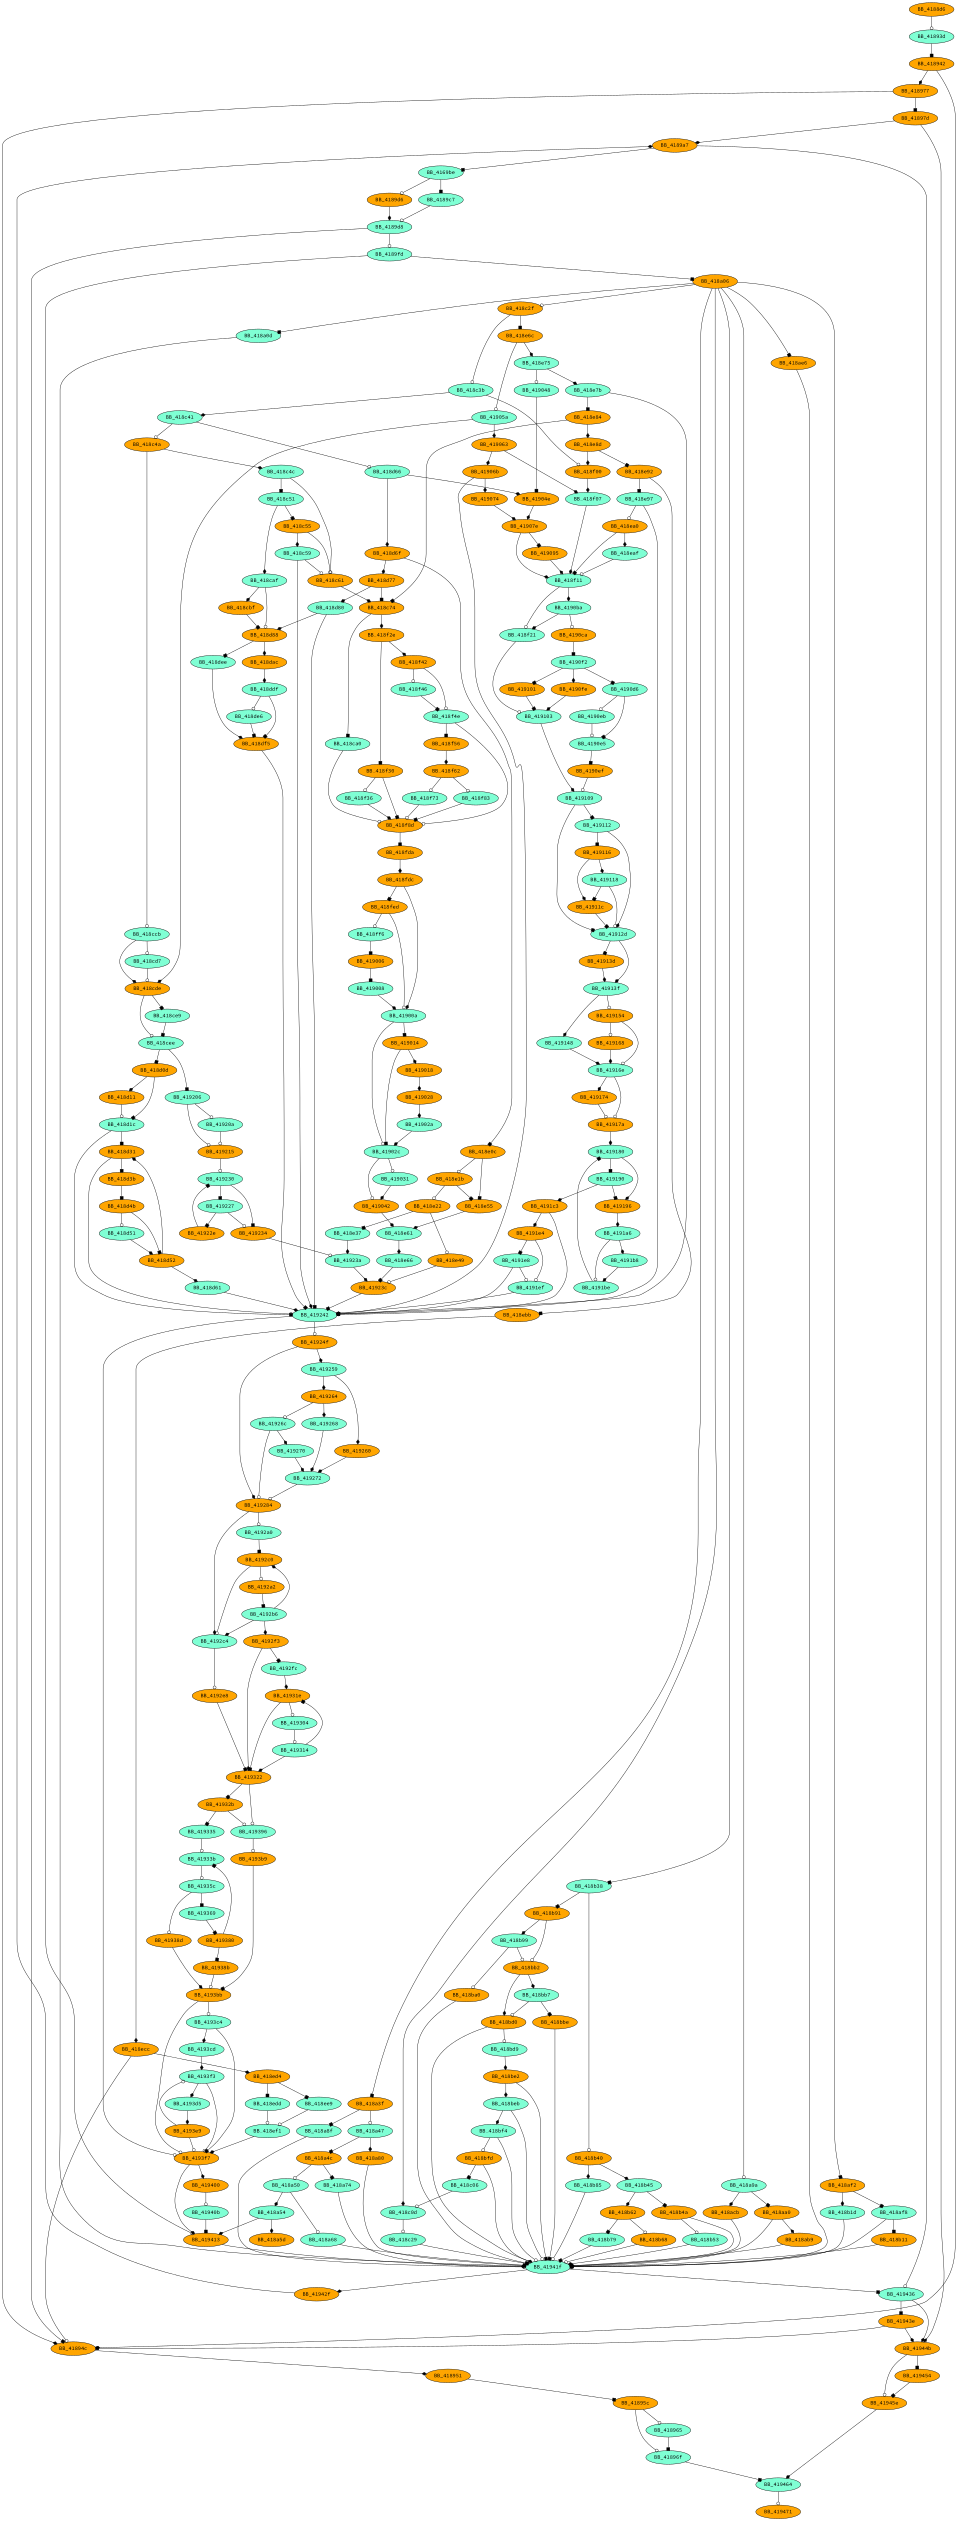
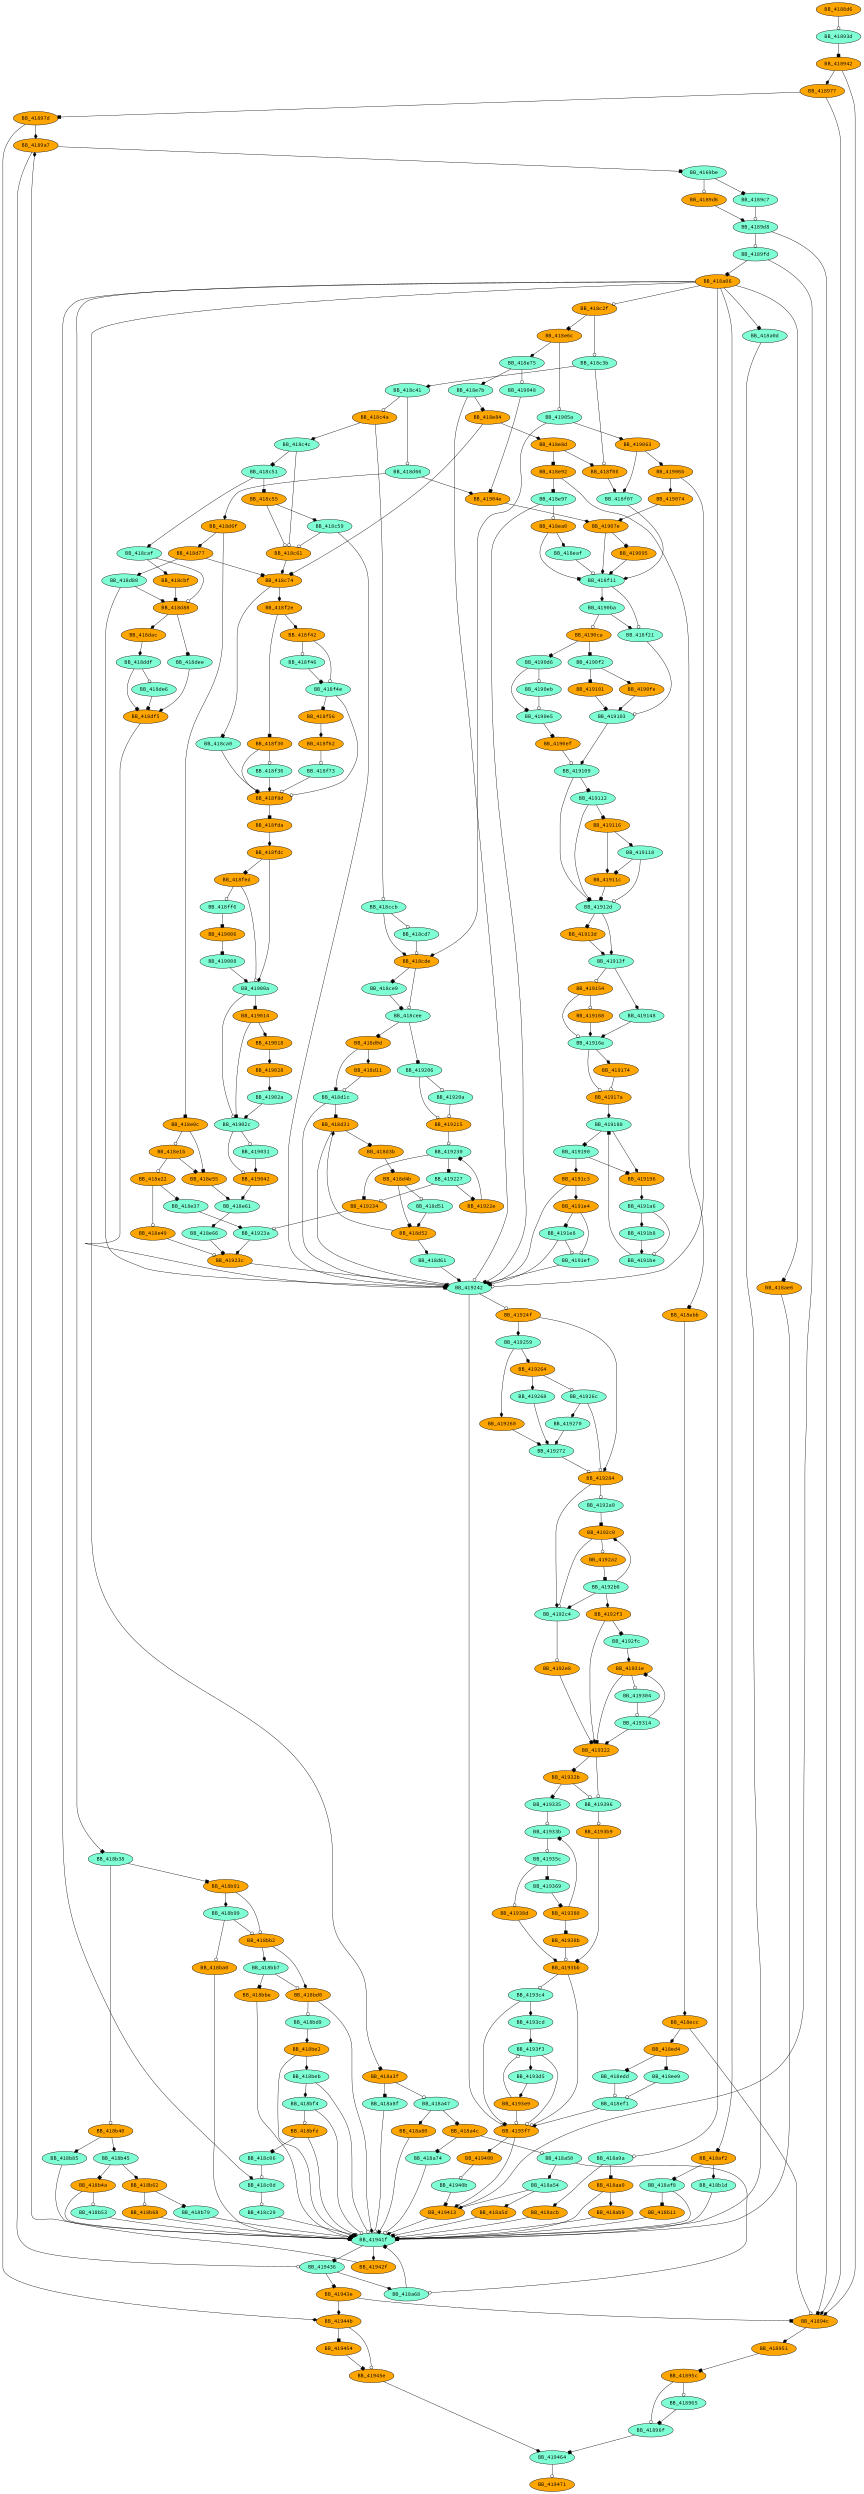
edge "BB_4190f2" -> "BB_4190d6": now "BB_4190ca" -> "BB_4190d6"
node "BB_418f83": removed
edge "BB_418a5d" -> "BB_41941f": added
edge "BB_419436" -> "BB_41944b": now "BB_419436" -> "BB_418a68"
